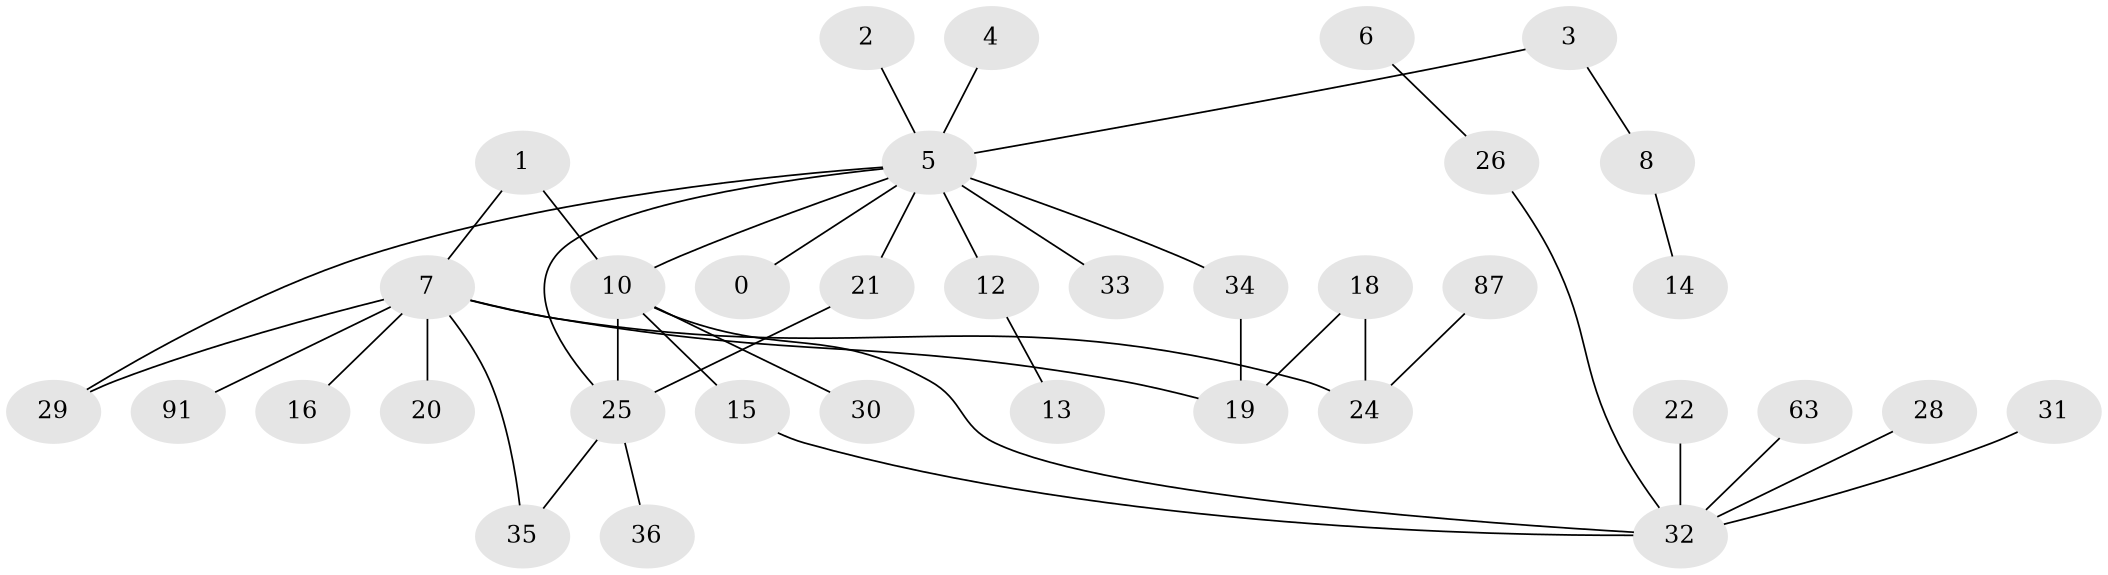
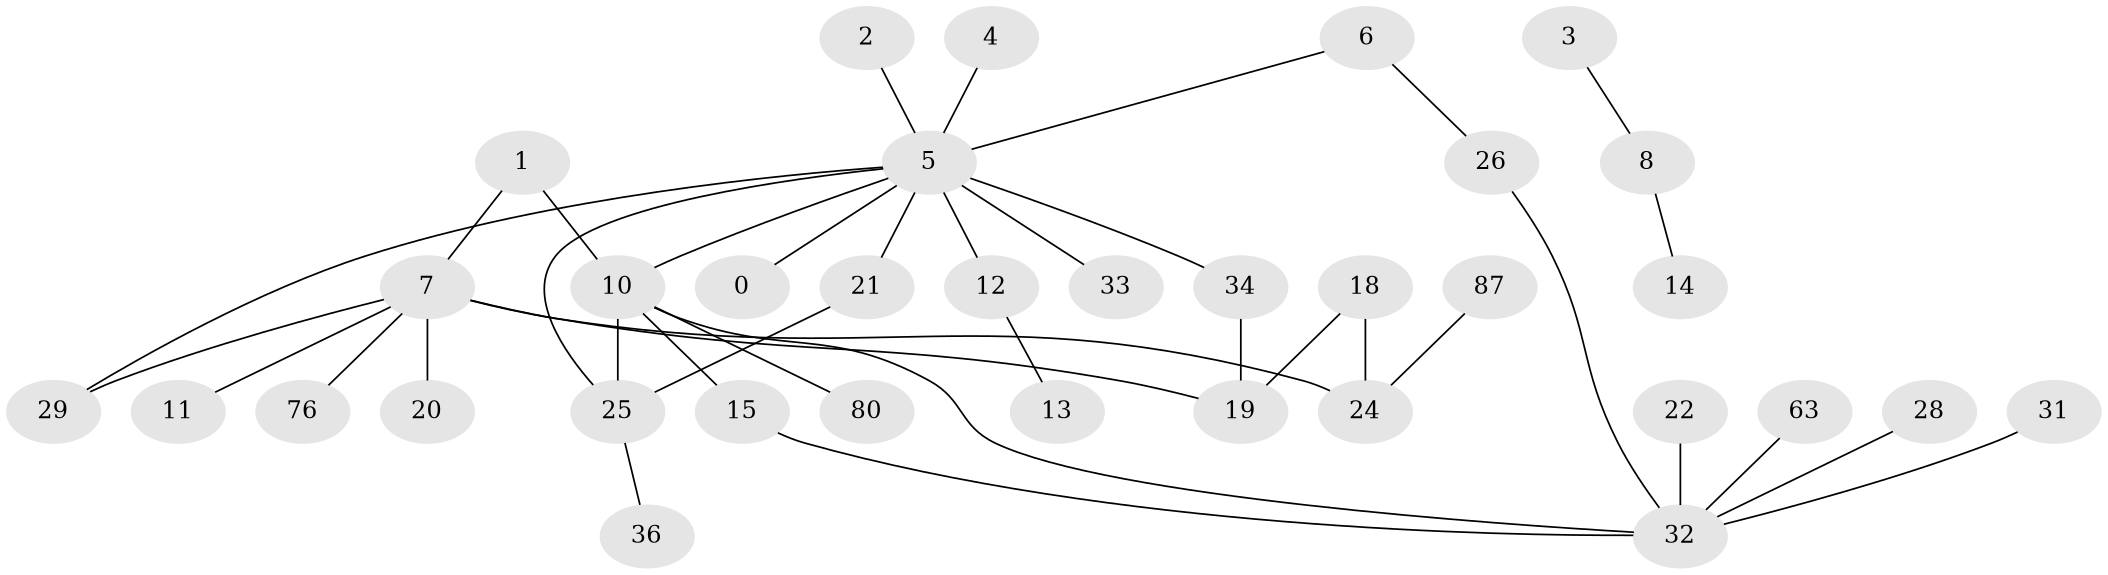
edge "3" -- "5": now "6" -- "5"
node "91": label "91" -> "11"
node "16": label "16" -> "76"
node "30": label "30" -> "80"
node "35": removed
